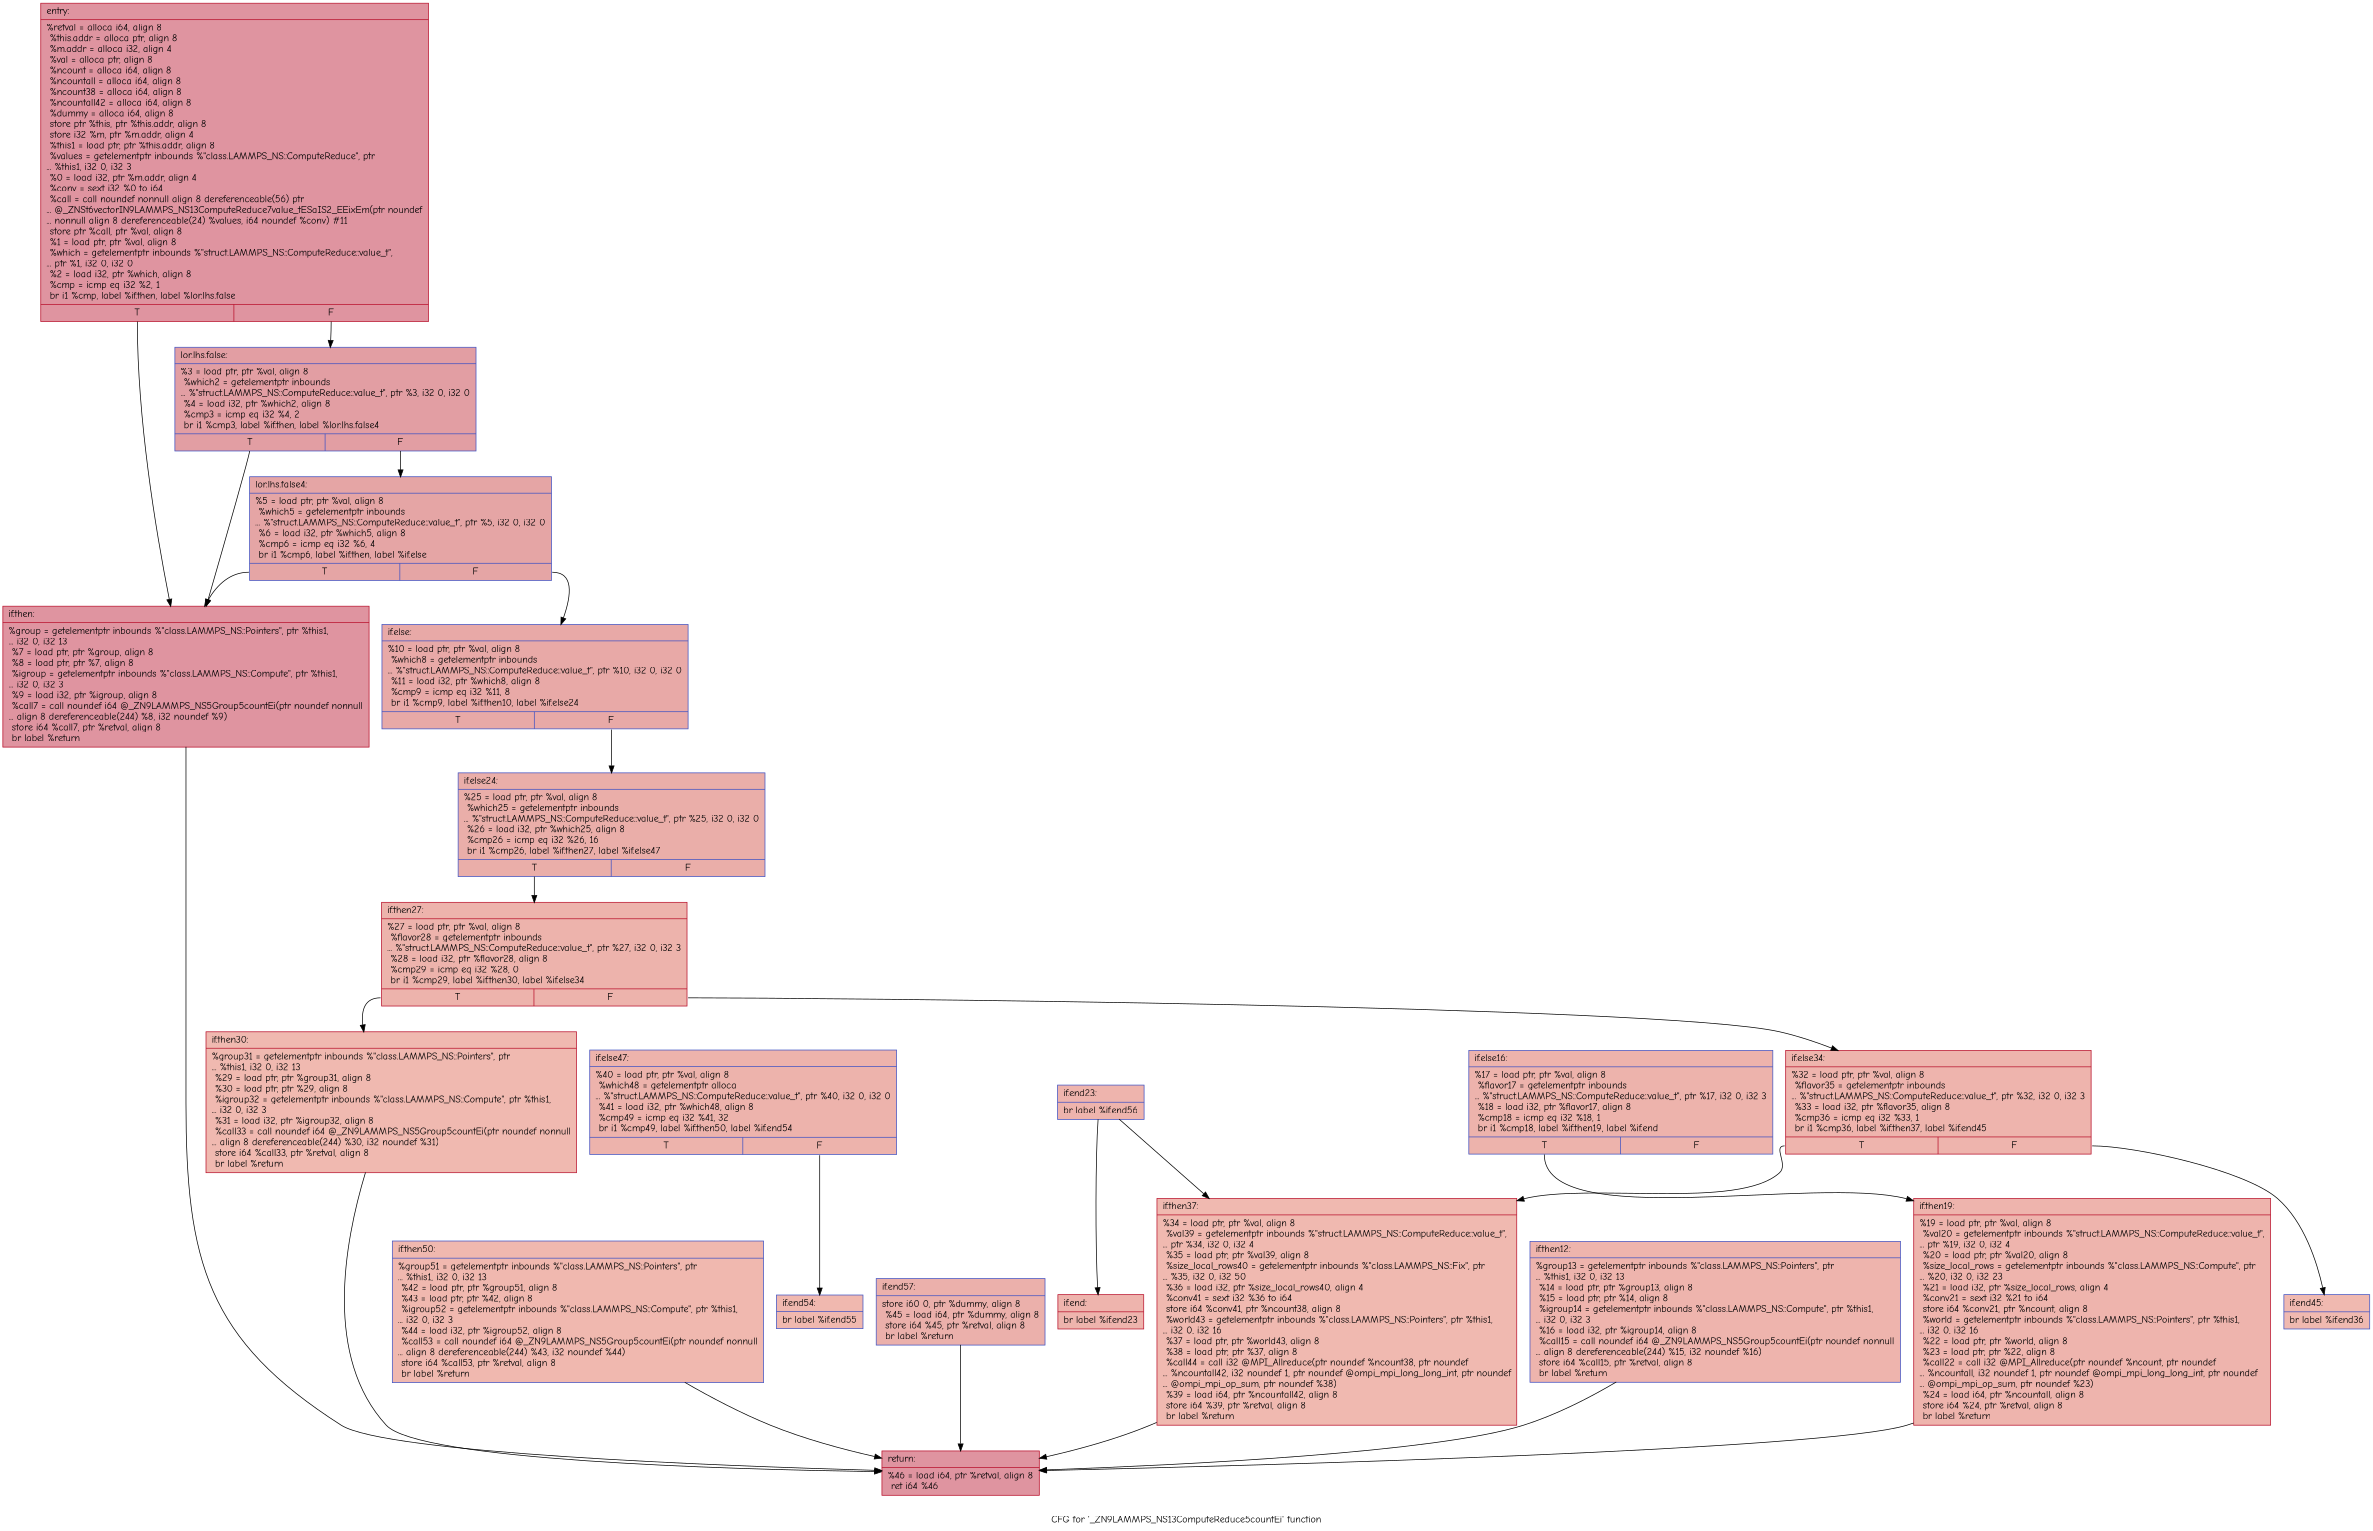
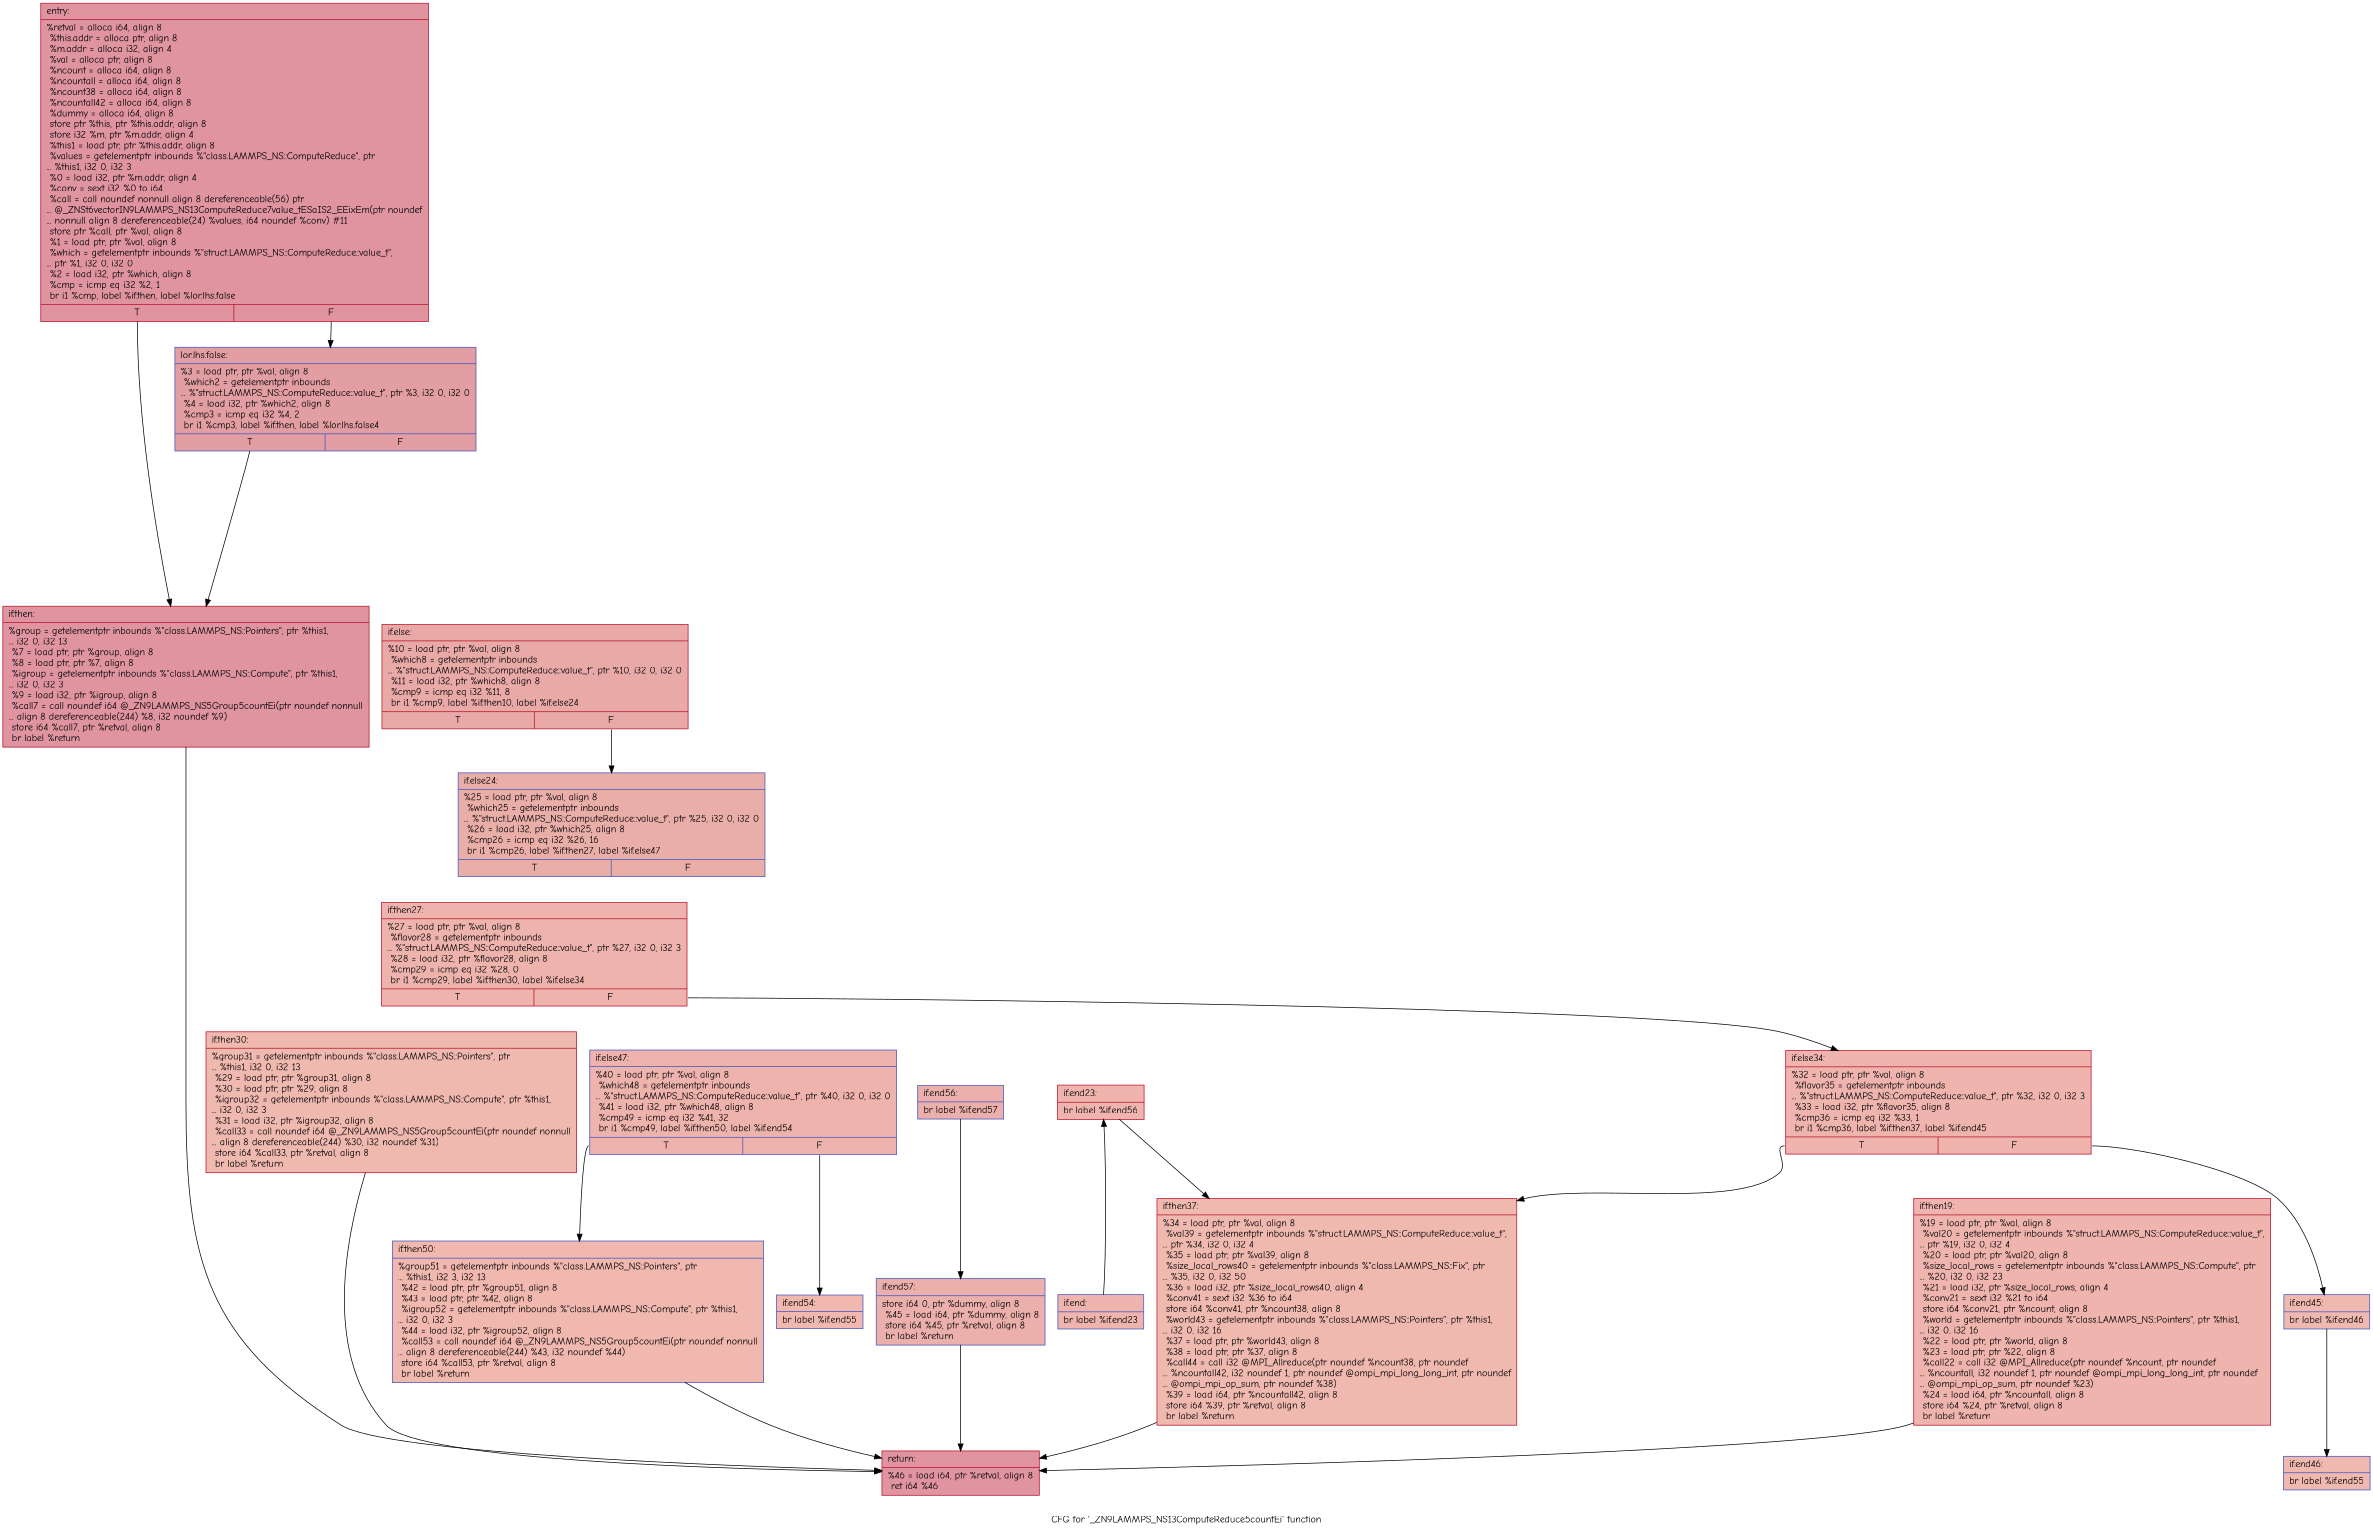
node "lor.lhs.false4:": removed
node "if.else:": color #3d50c3ff -> #b70d28ff
edge "if.else24:" -> "if.then27:": removed
edge "if.then27:" -> "if.then30:": removed
node "if.else47:": text "%which48 = getelementptr alloca" -> "%which48 = getelementptr inbounds"
node "if.end56:": added
node "if.end23:": color #3d50c3ff -> #b70d28ff
node "if.else16:": removed
edge "if.else47:" -> "if.then50:": added
edge "if.end23:" -> "if.end:": reversed
node "if.then50:": text "... %this1, i32 0, i32 13" -> "... %this1, i32 3, i32 13"
node "if.end57:": text "store i60 0, ptr %dummy, align 8" -> "store i64 0, ptr %dummy, align 8"
node "if.end:": color #b70d28ff -> #3d50c3ff
node "if.then12:": removed
node "if.end45:": text "br label %if.end36" -> "br label %if.end46"
node "if.end46:": added
